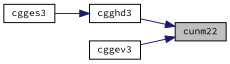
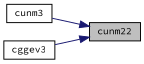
node "cgges3": removed
node "cgghd3": label "cgghd3" -> "cunm3"
